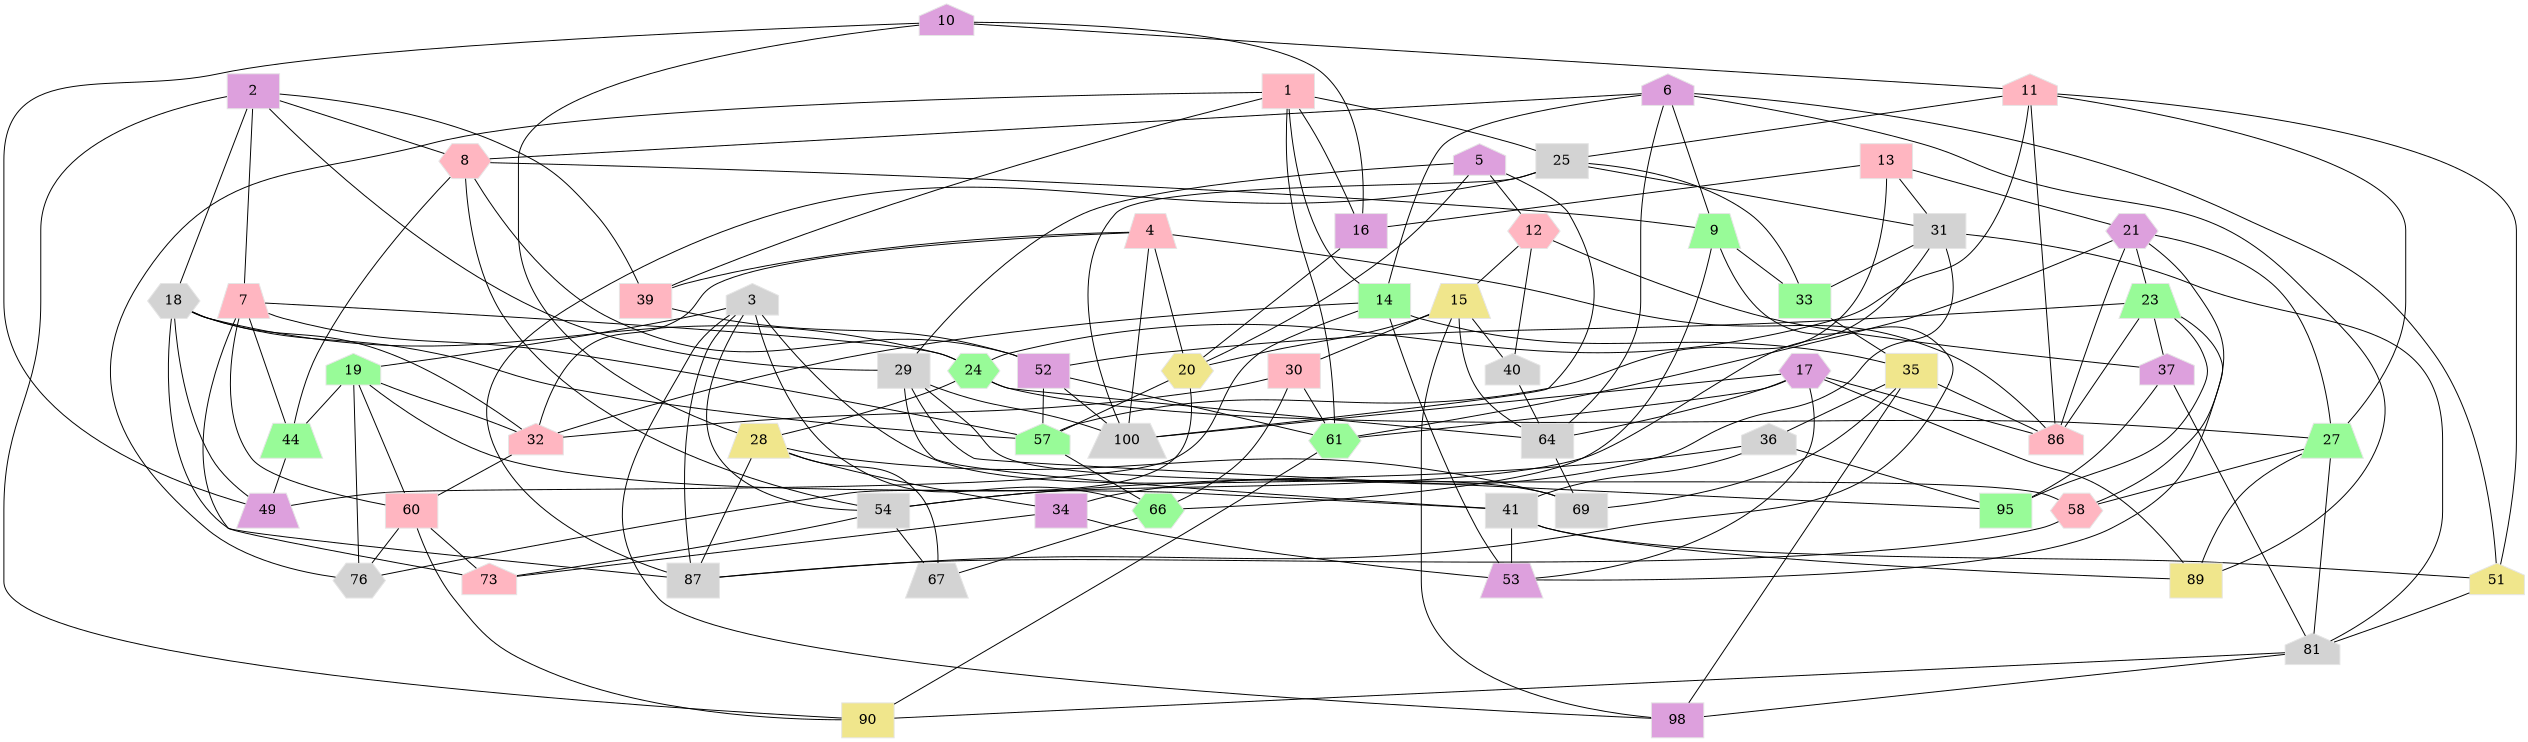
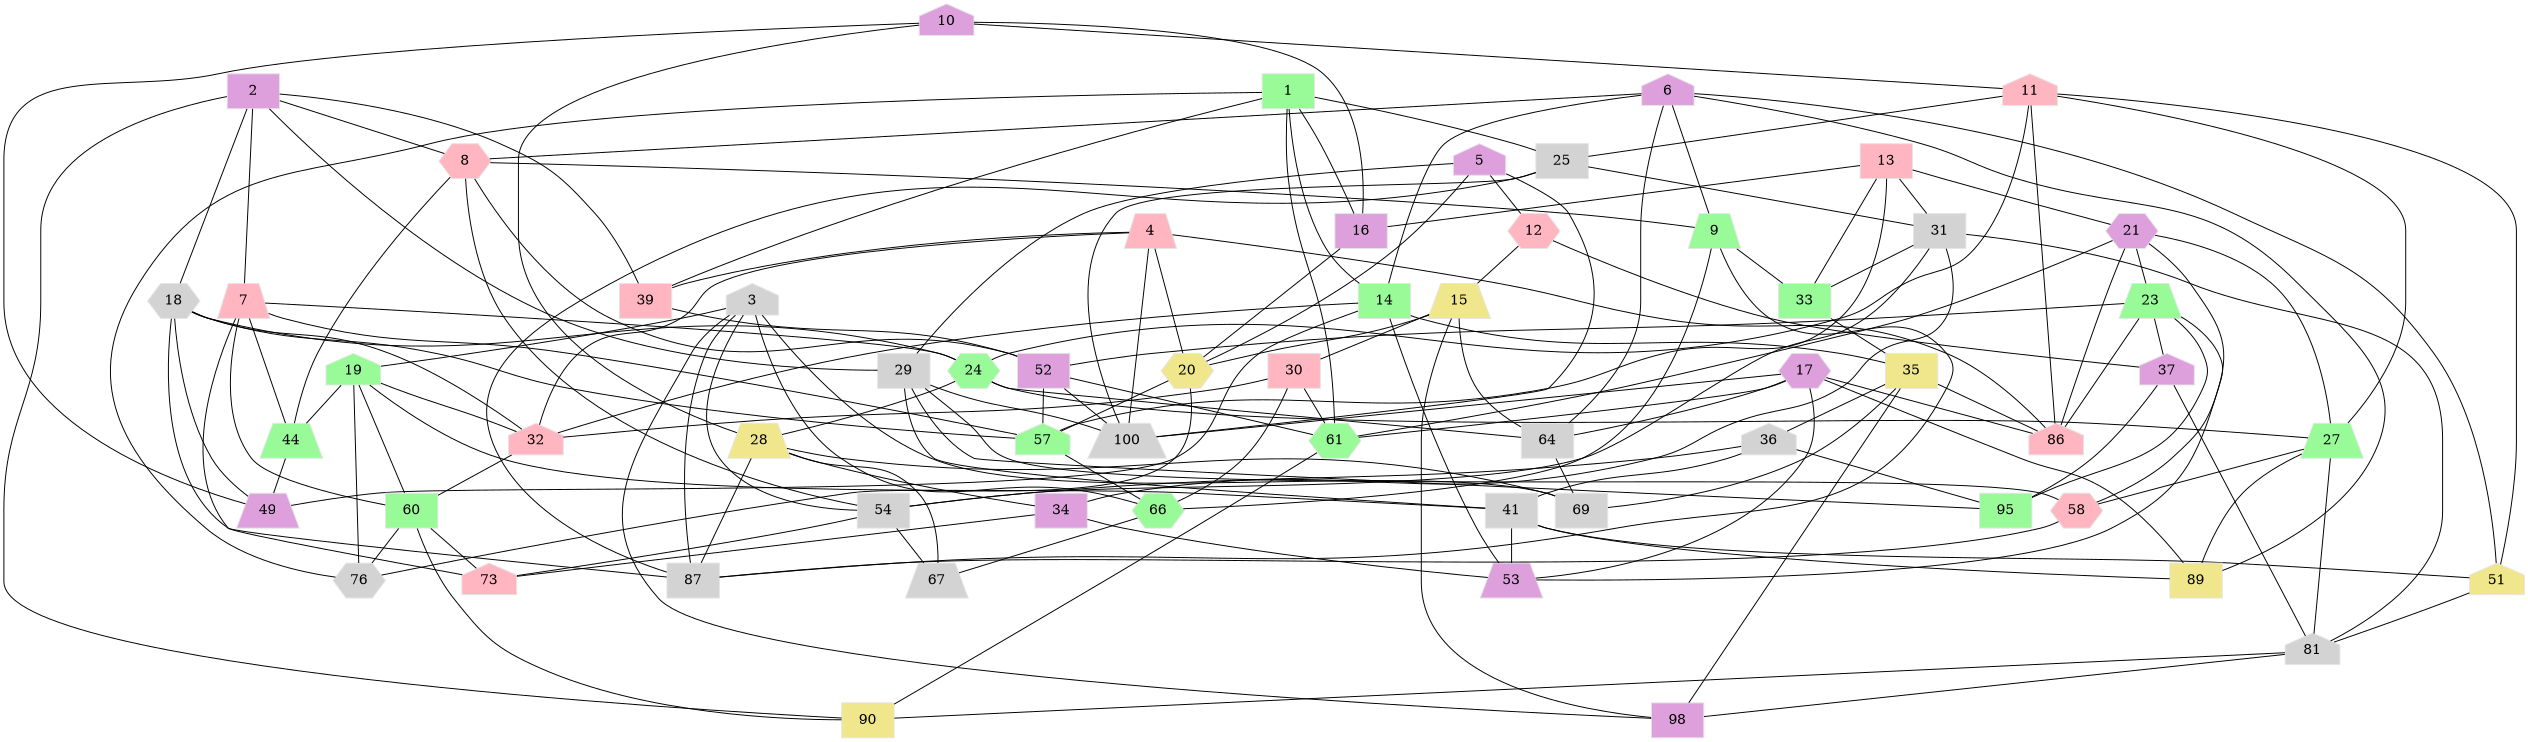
node "1": fillcolor lightpink -> palegreen
edge "25" -- "33": now "13" -- "33"
node "40": removed
node "60": fillcolor lightpink -> palegreen
